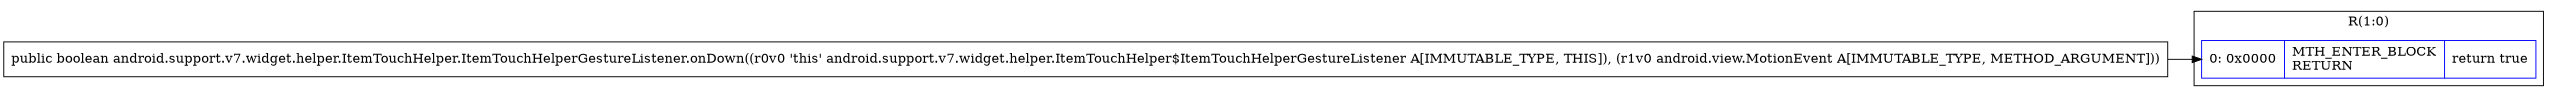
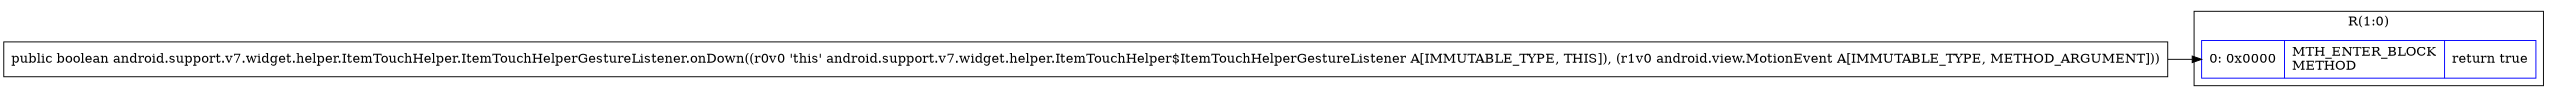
node "0: 0x0000": text "RETURN" -> "METHOD"
